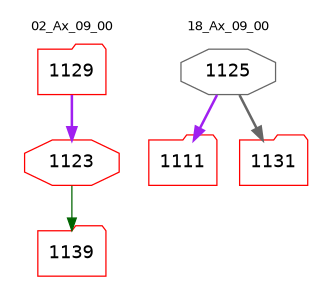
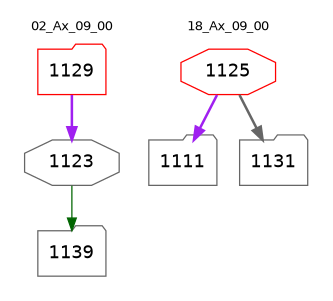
node "1125": color gray40 -> red
node "1123": color red -> gray40
node "1111": color red -> gray40
node "1131": color red -> gray40
node "1139": color red -> gray40
